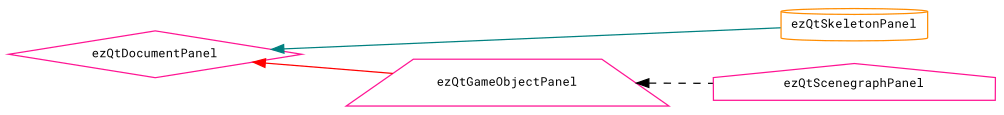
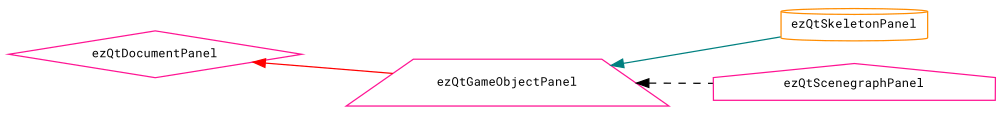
edge "ezQtSkeletonPanel" -> "ezQtDocumentPanel": now "ezQtSkeletonPanel" -> "ezQtGameObjectPanel"
